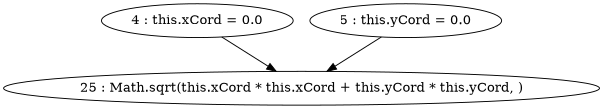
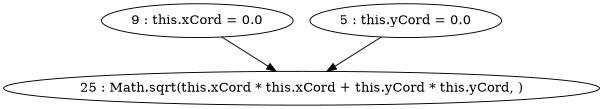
node "4 : this.xCord = 0.0": label "4 : this.xCord = 0.0" -> "9 : this.xCord = 0.0"
